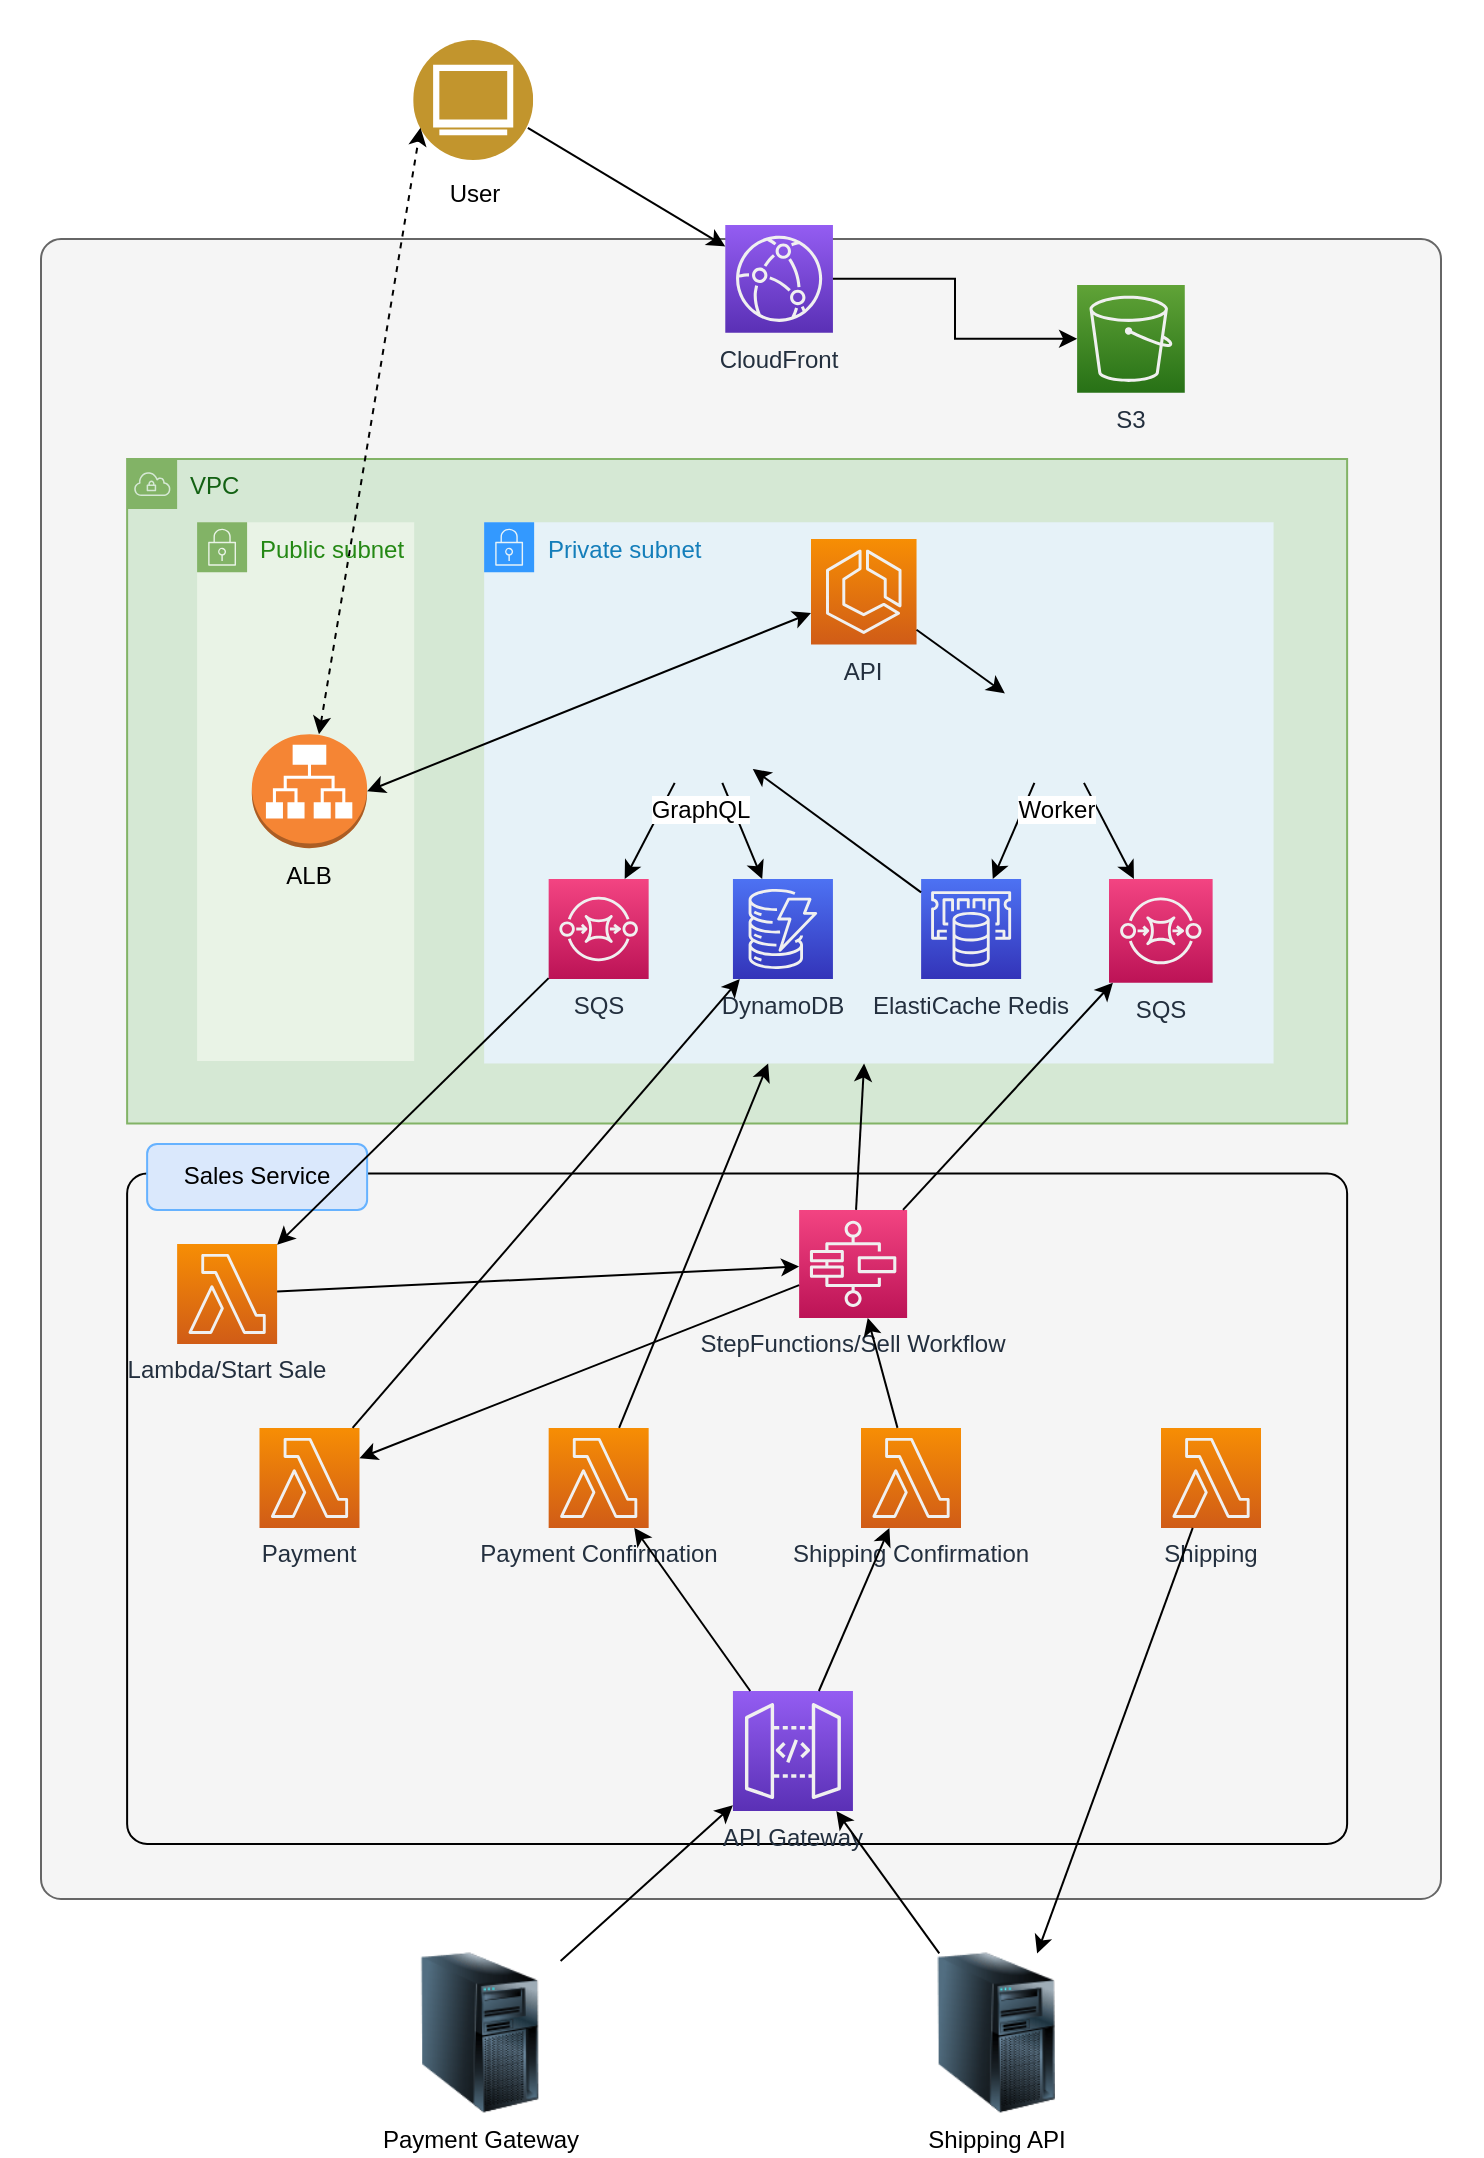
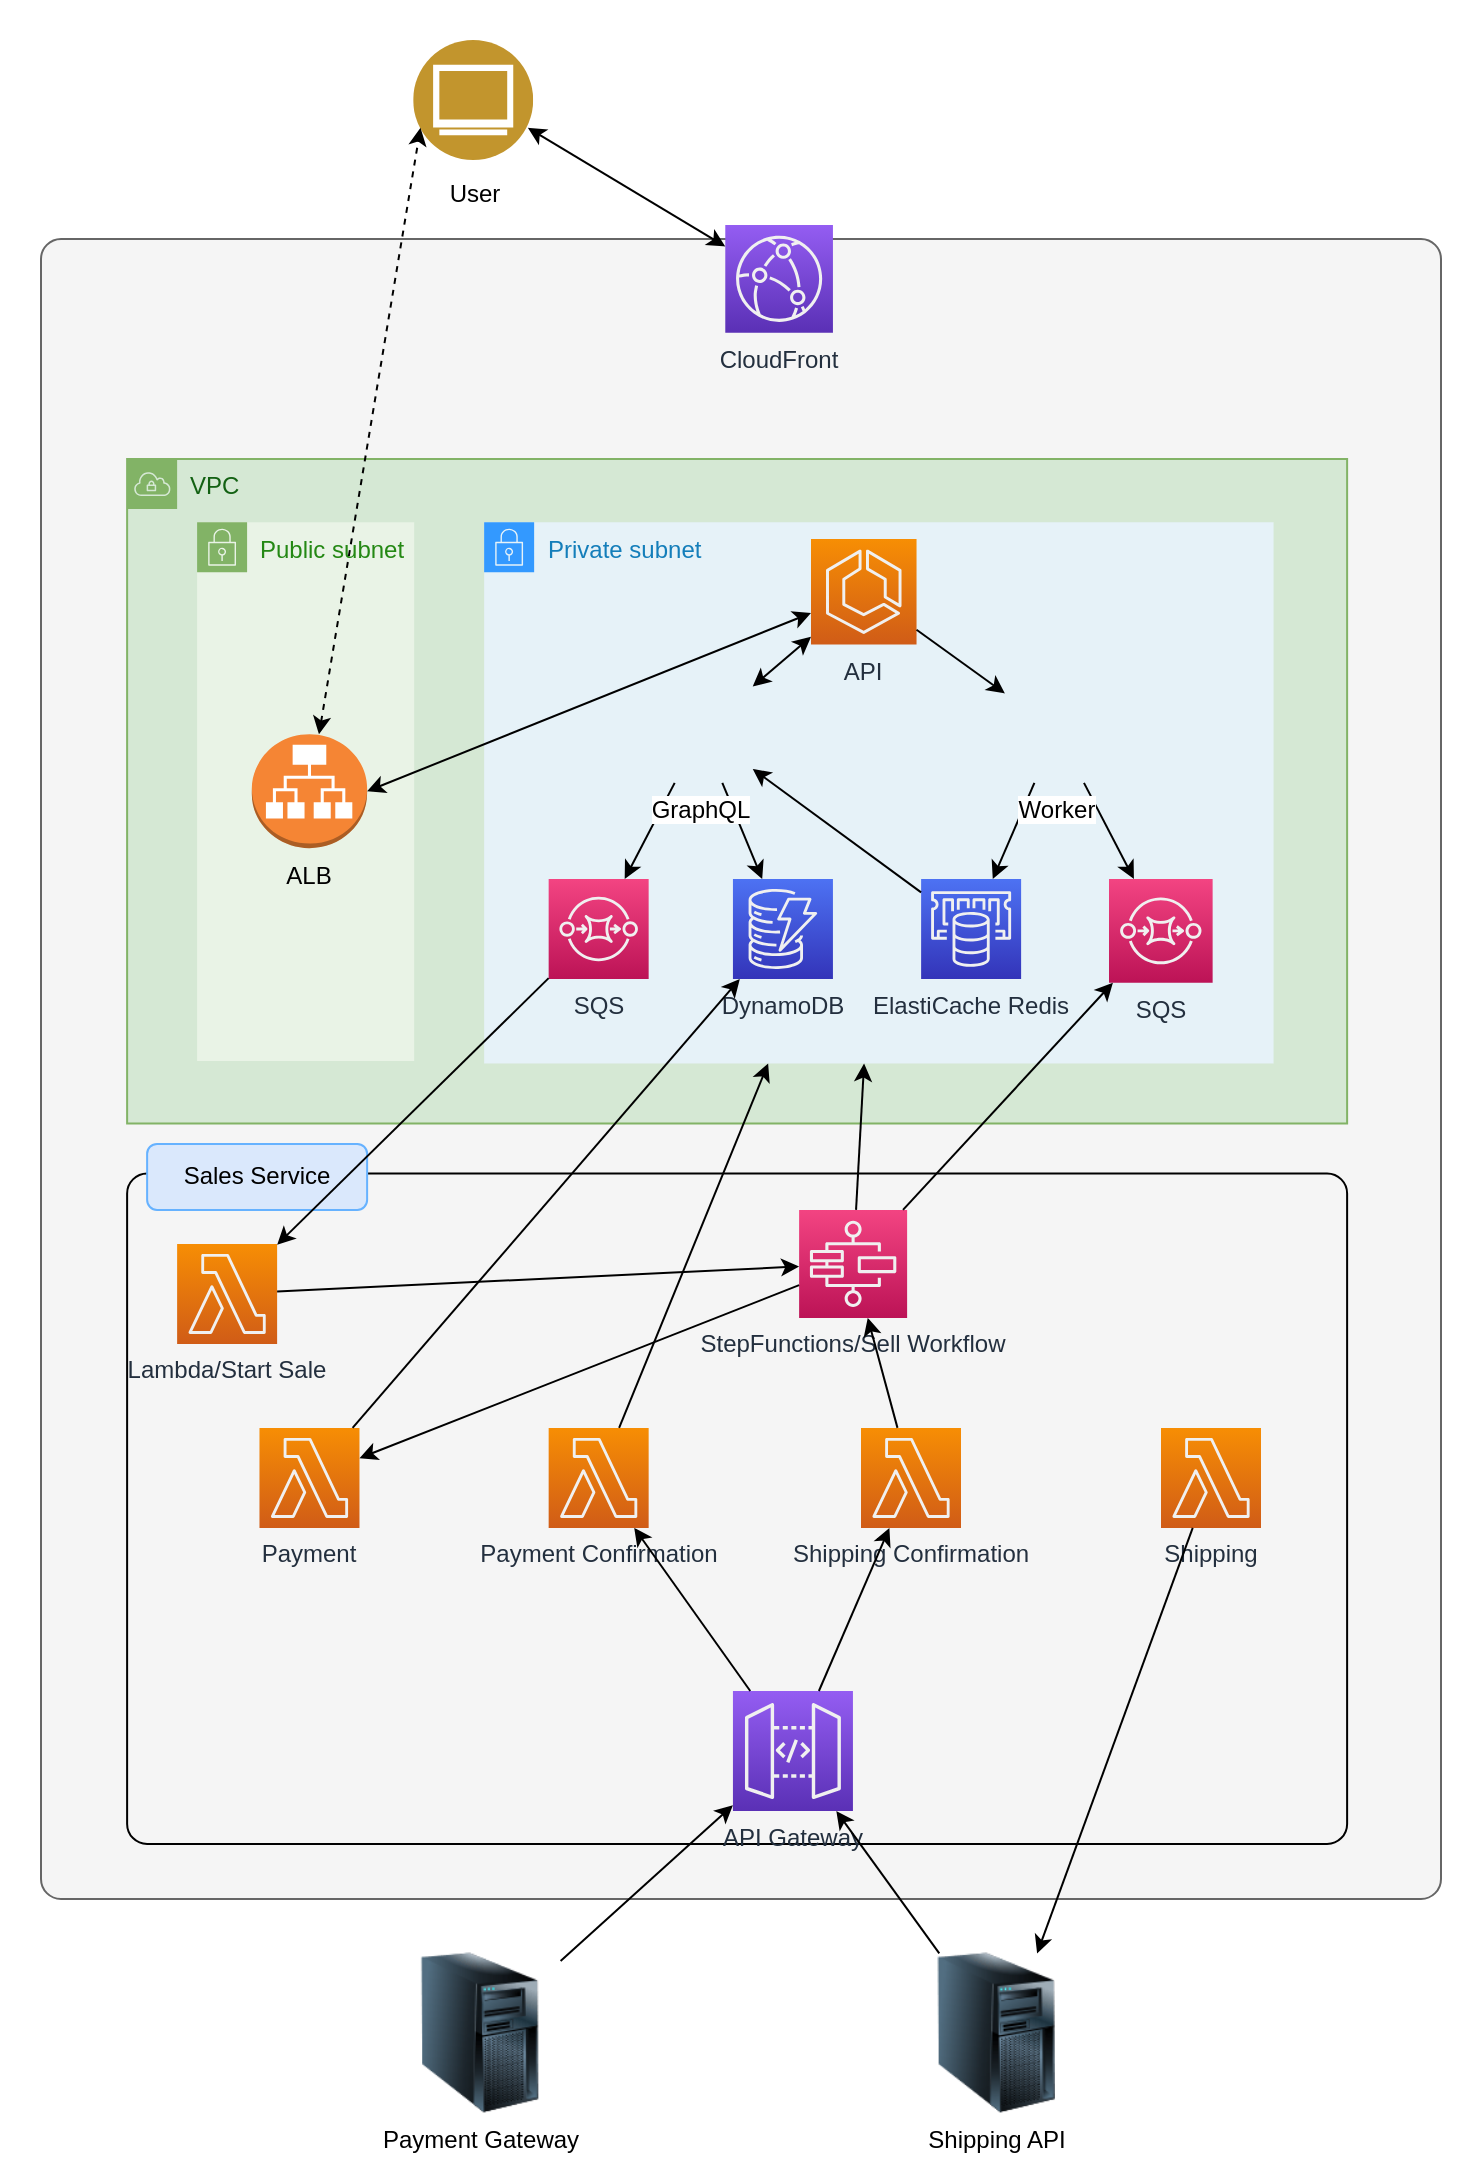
edge "User" -> "CloudFront": arrowhead none -> classic
edge "CloudFront" -> "S3": removed
node "S3": removed
edge "API" -- "GraphQL": added
